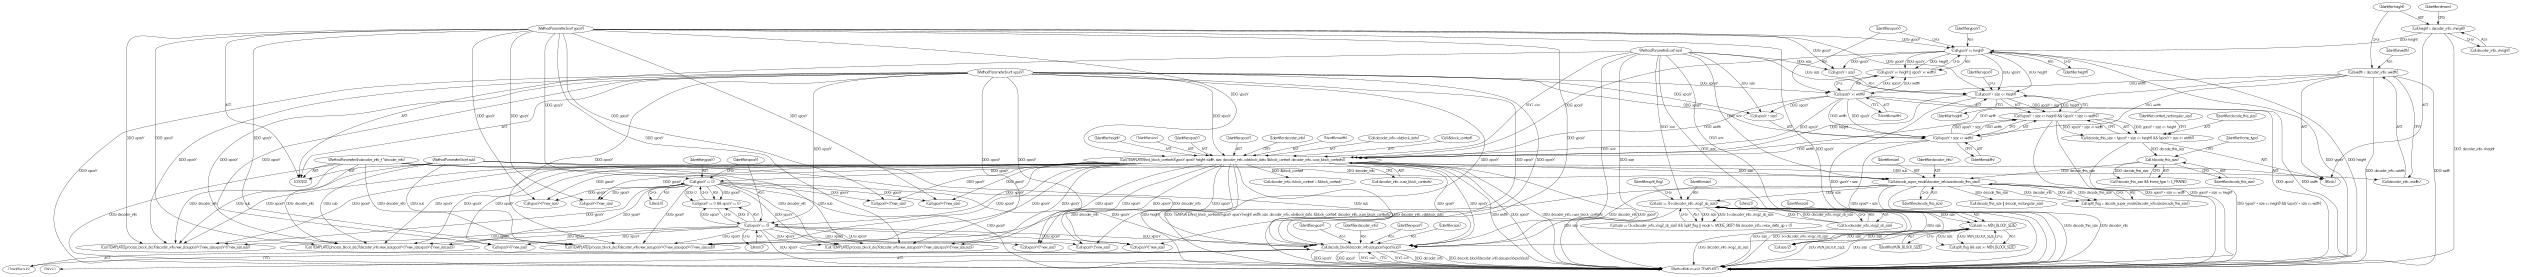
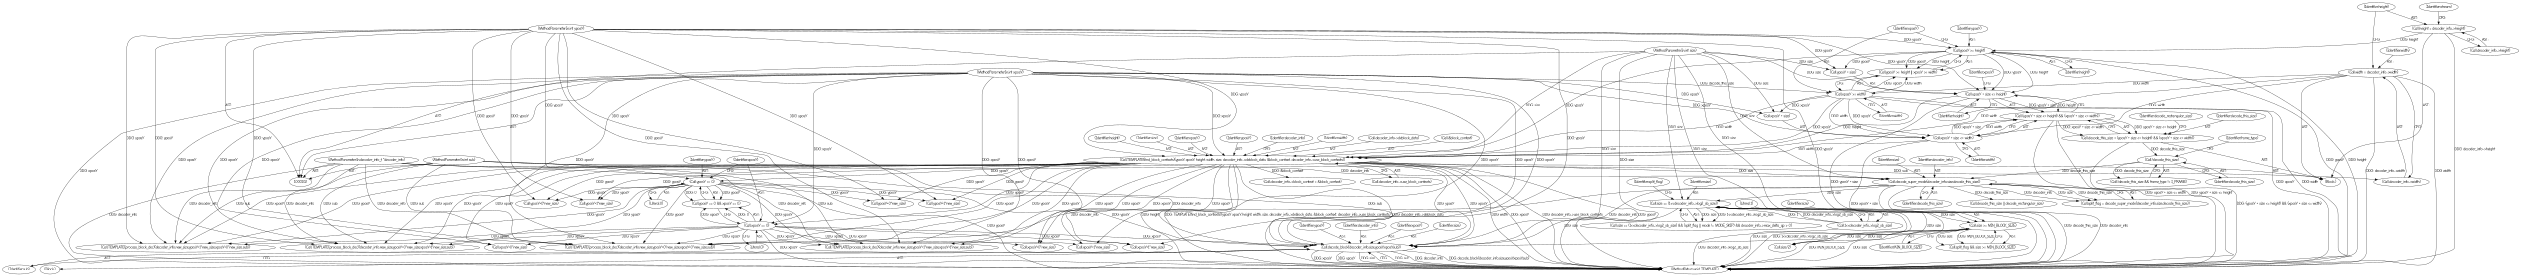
edge "(MethodParameterIn,int xposY)" -> "(Call,xposY >= width)": label "DDG: xposY" -> "DDG: decode_this_size"
node "(Identifier,context_rectangular_size)": label "(Identifier,context_rectangular_size)" -> "(Identifier,decode_rectangular_size)"
